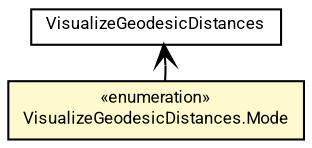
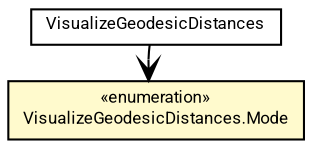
edge "VisualizeGeodesicDistances.Mode" -> "VisualizeGeodesicDistances": reversed
